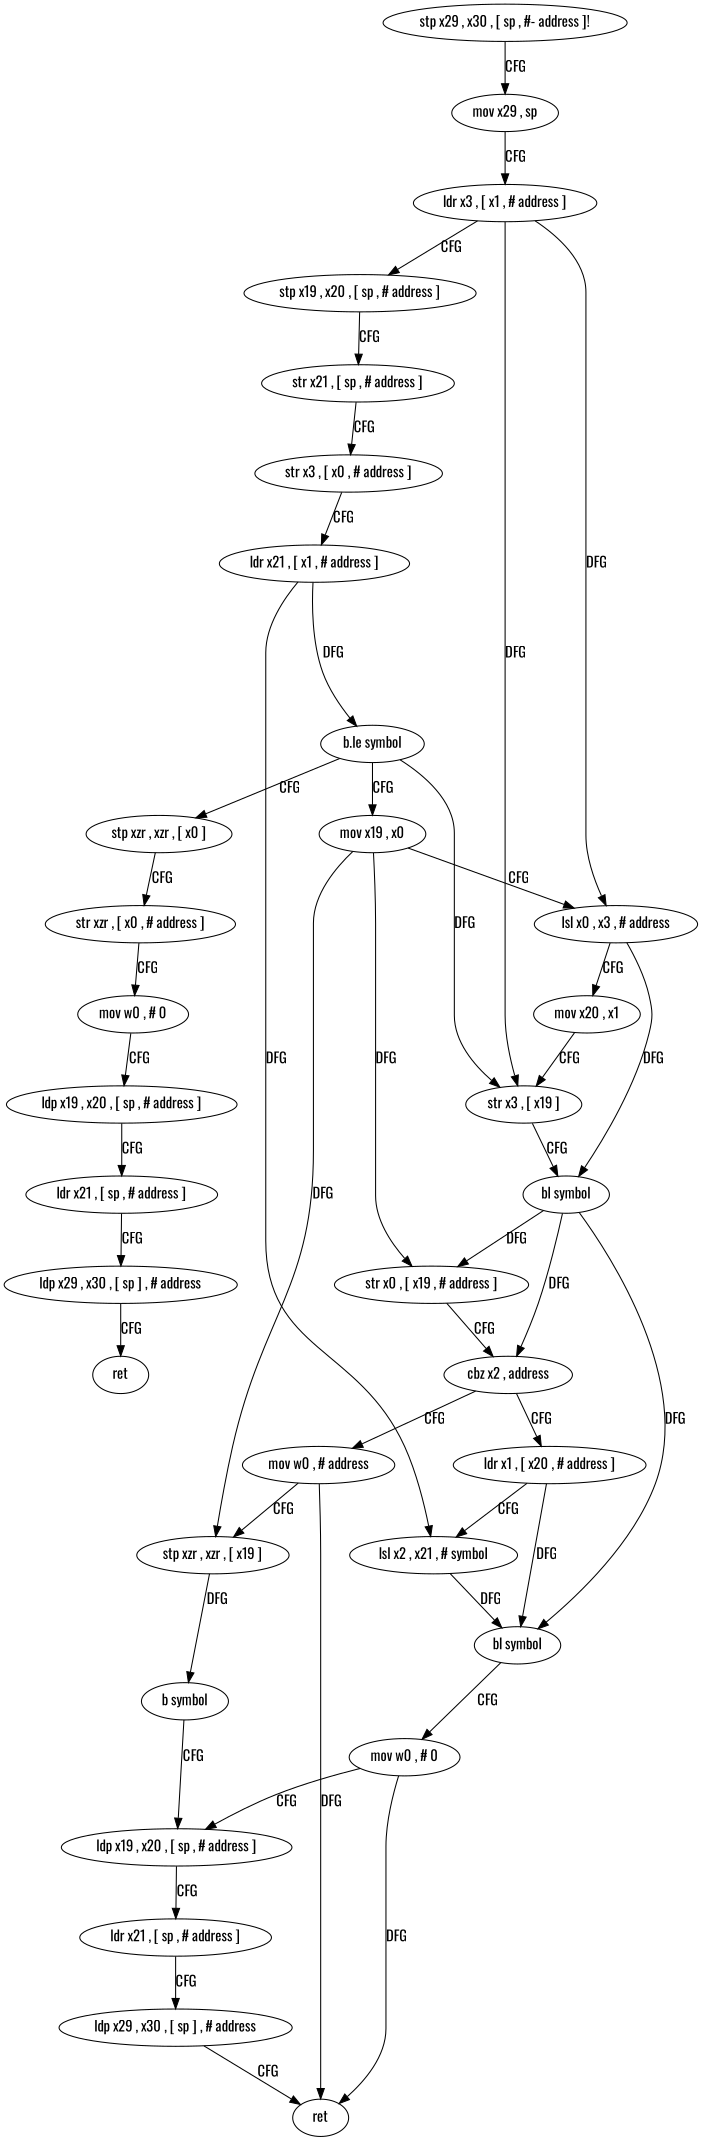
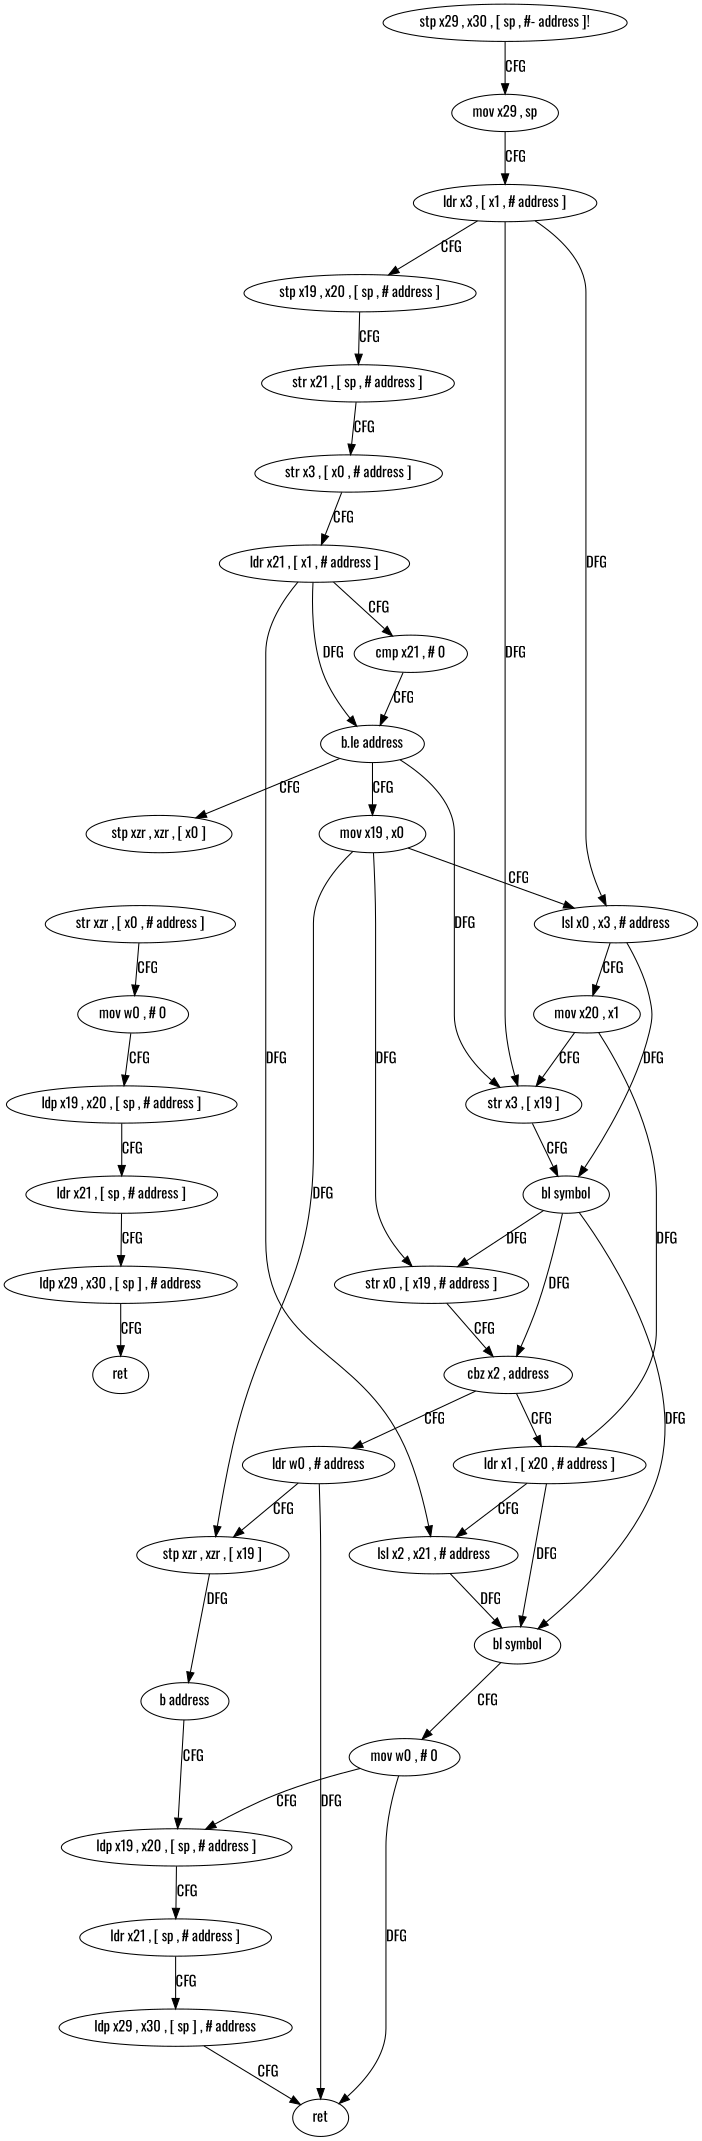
node "cmp x21 , # 0": added
node "b.le symbol": label "b.le symbol" -> "b.le address"
edge "stp xzr , xzr , [ x0 ]" -> "str xzr , [ x0 , # address ]": removed, label "CFG"
edge "mov x20 , x1" -> "ldr x1 , [ x20 , # address ]": added, label "DFG"
node "mov w0 , # address": label "mov w0 , # address" -> "ldr w0 , # address"
node "lsl x2 , x21 , # symbol": label "lsl x2 , x21 , # symbol" -> "lsl x2 , x21 , # address"
node "b symbol": label "b symbol" -> "b address"
